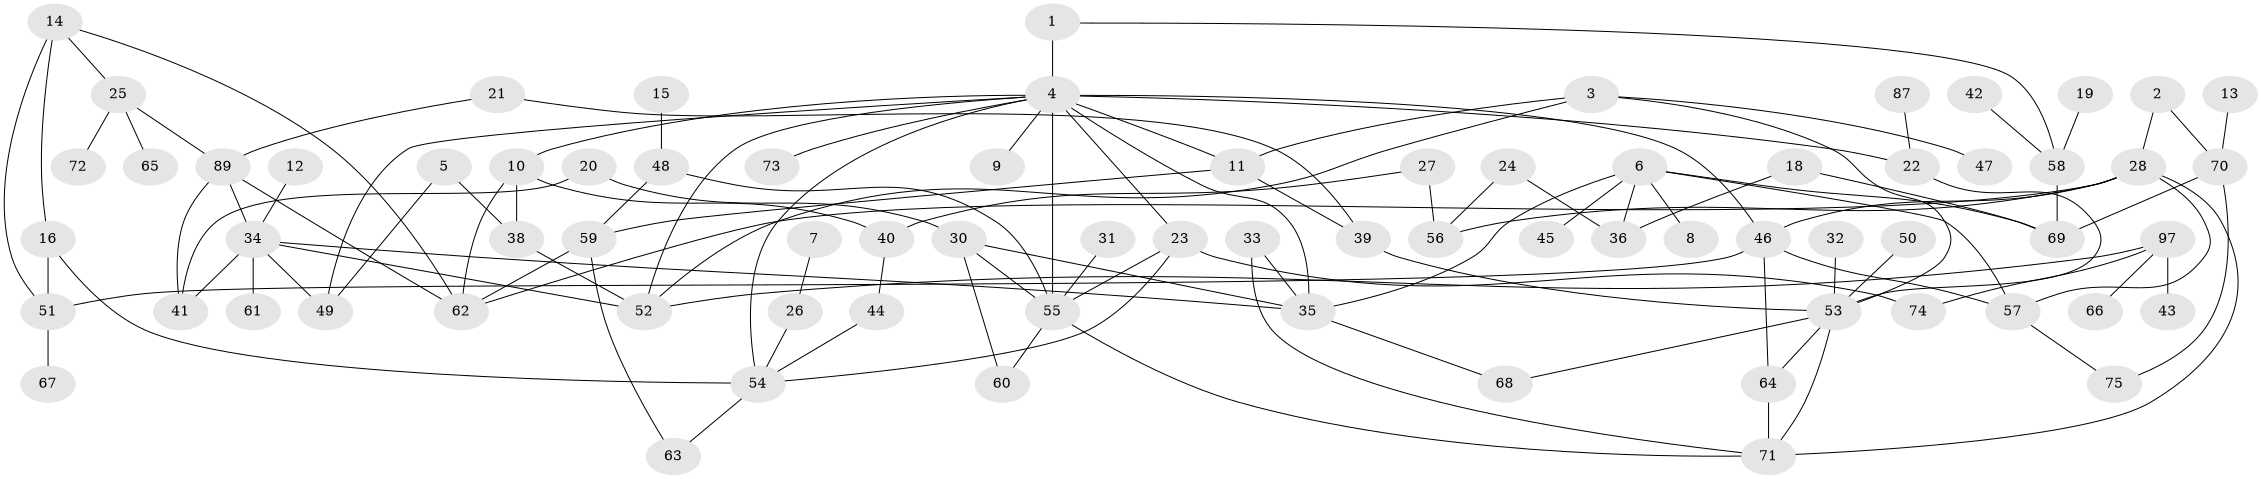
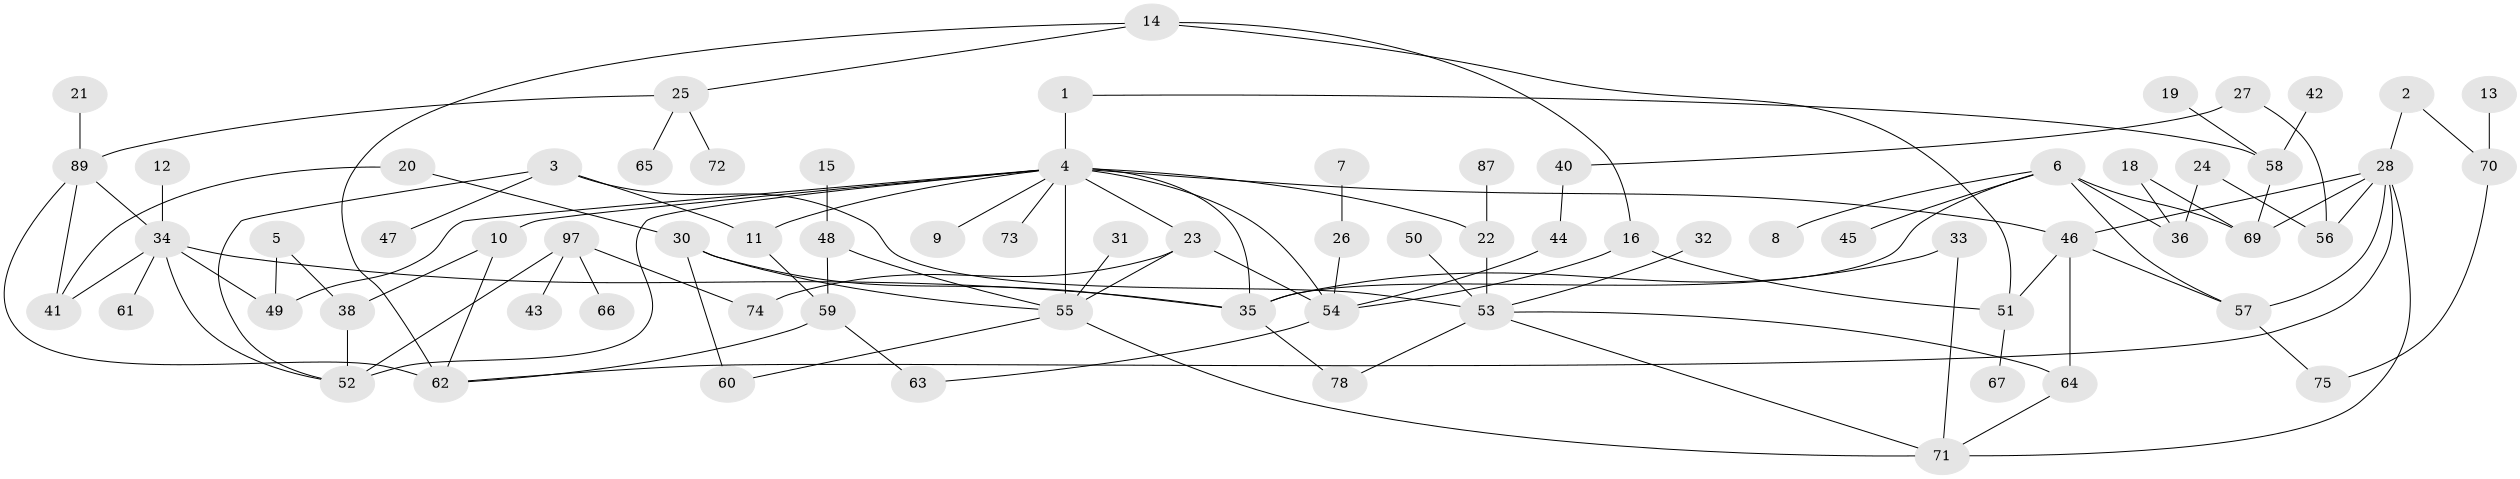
edge "10" -- "40": removed
edge "70" -- "69": now "28" -- "69"
node "39": removed
node "68": label "68" -> "78"
